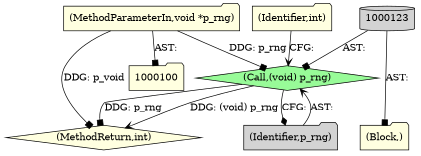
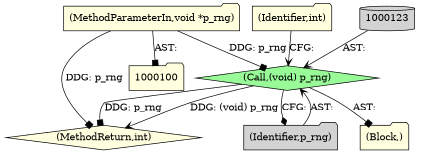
edge "1000123" -> "(Call,(void) p_rng)": arrowhead box -> vee
edge "1000123" -> "(Block,)": now "(Call,(void) p_rng)" -> "(Block,)"
edge "(MethodParameterIn,void *p_rng)" -> "(MethodReturn,int)": label "DDG: p_void" -> "DDG: p_rng"
